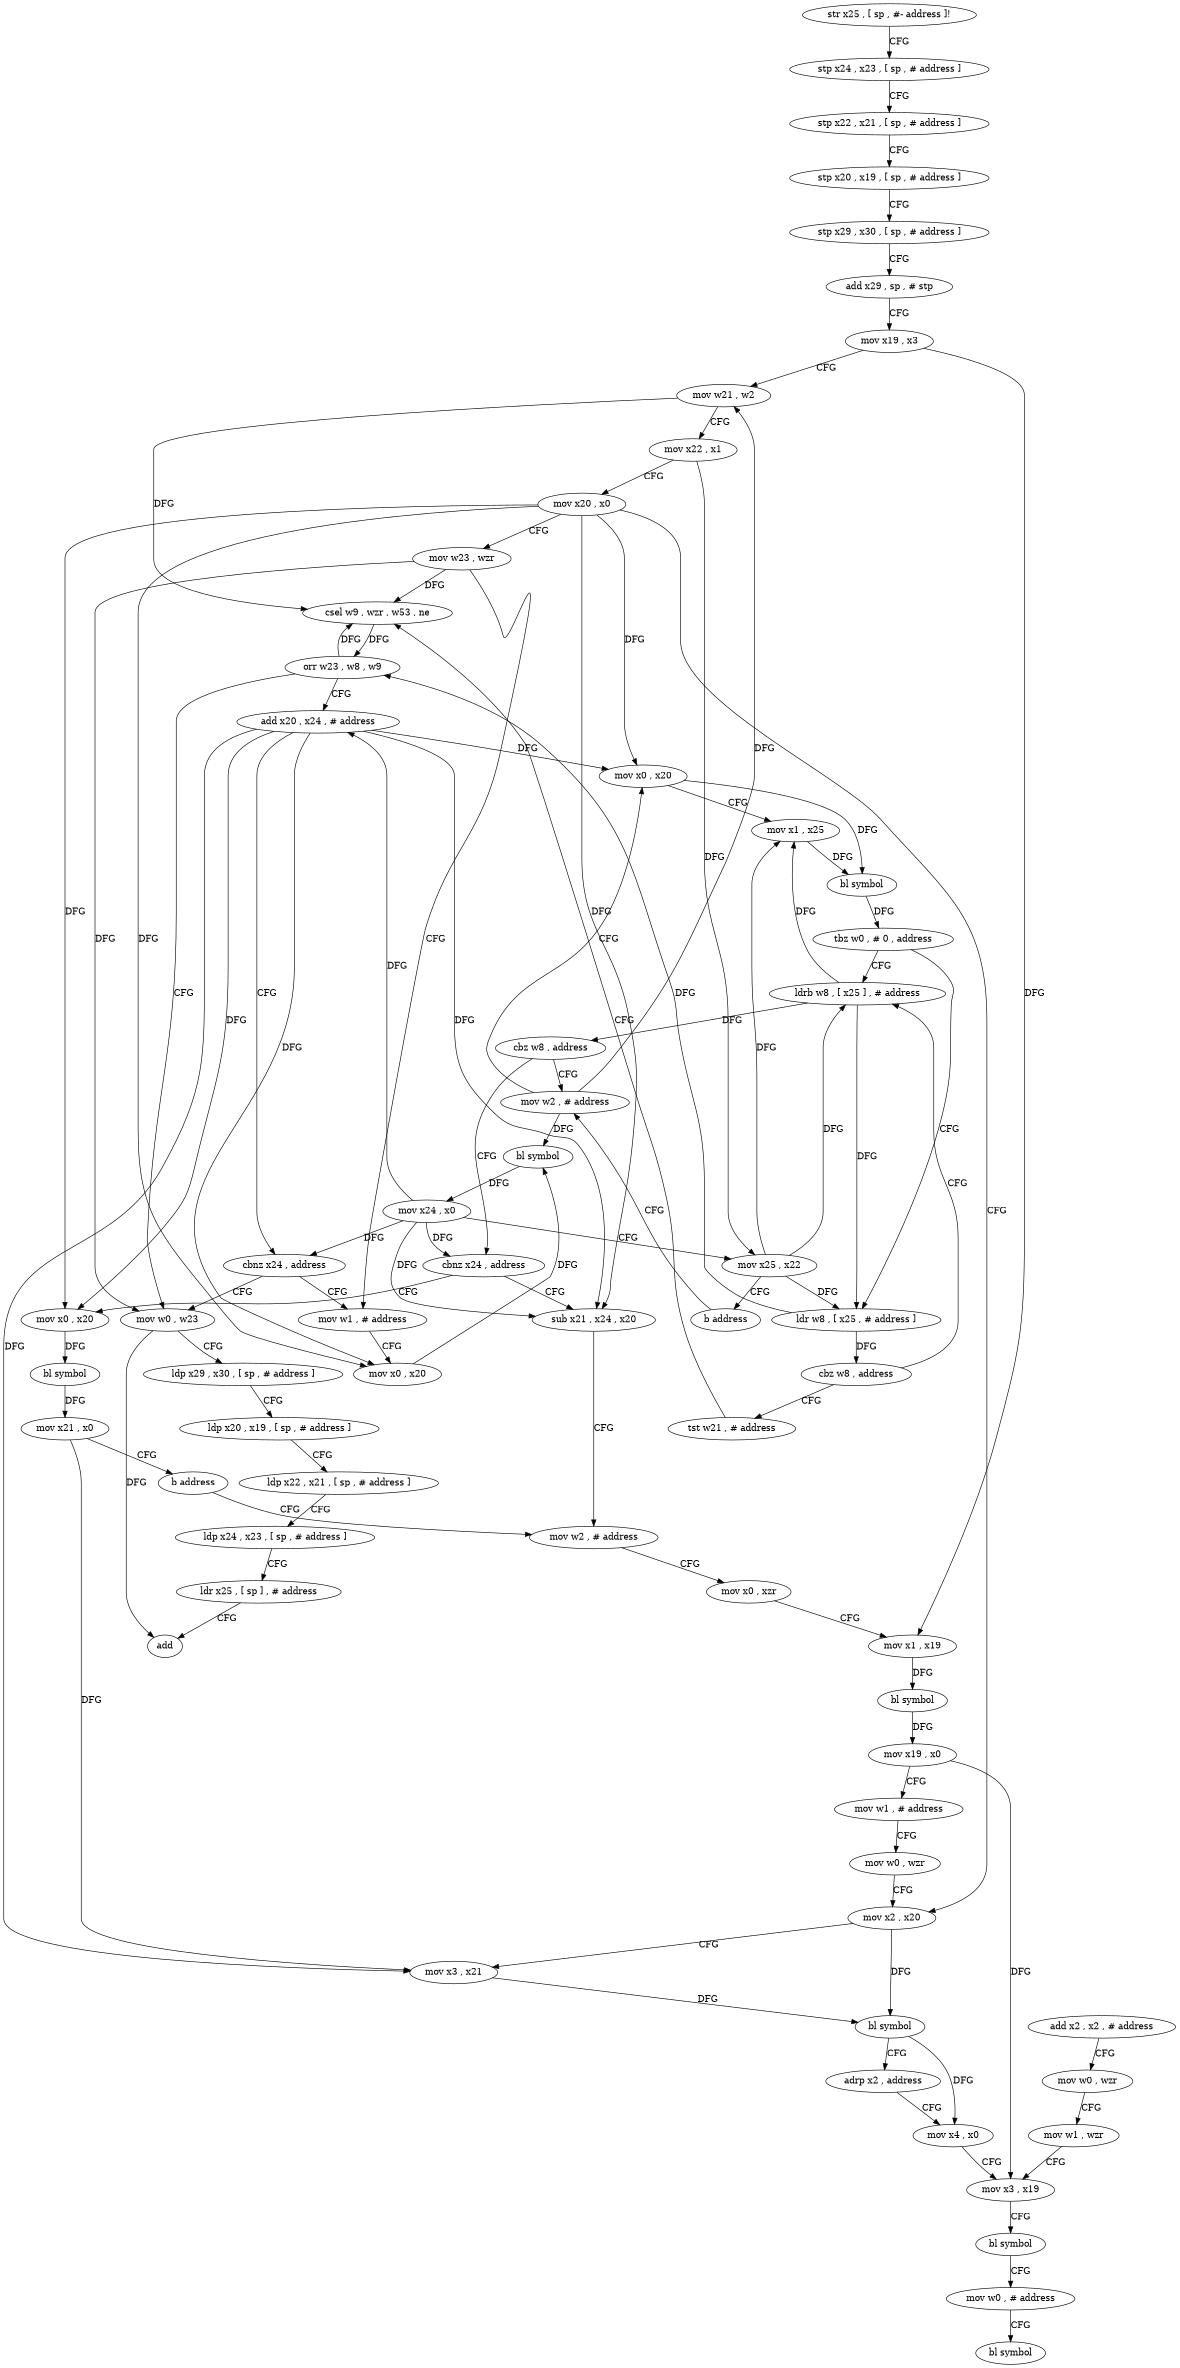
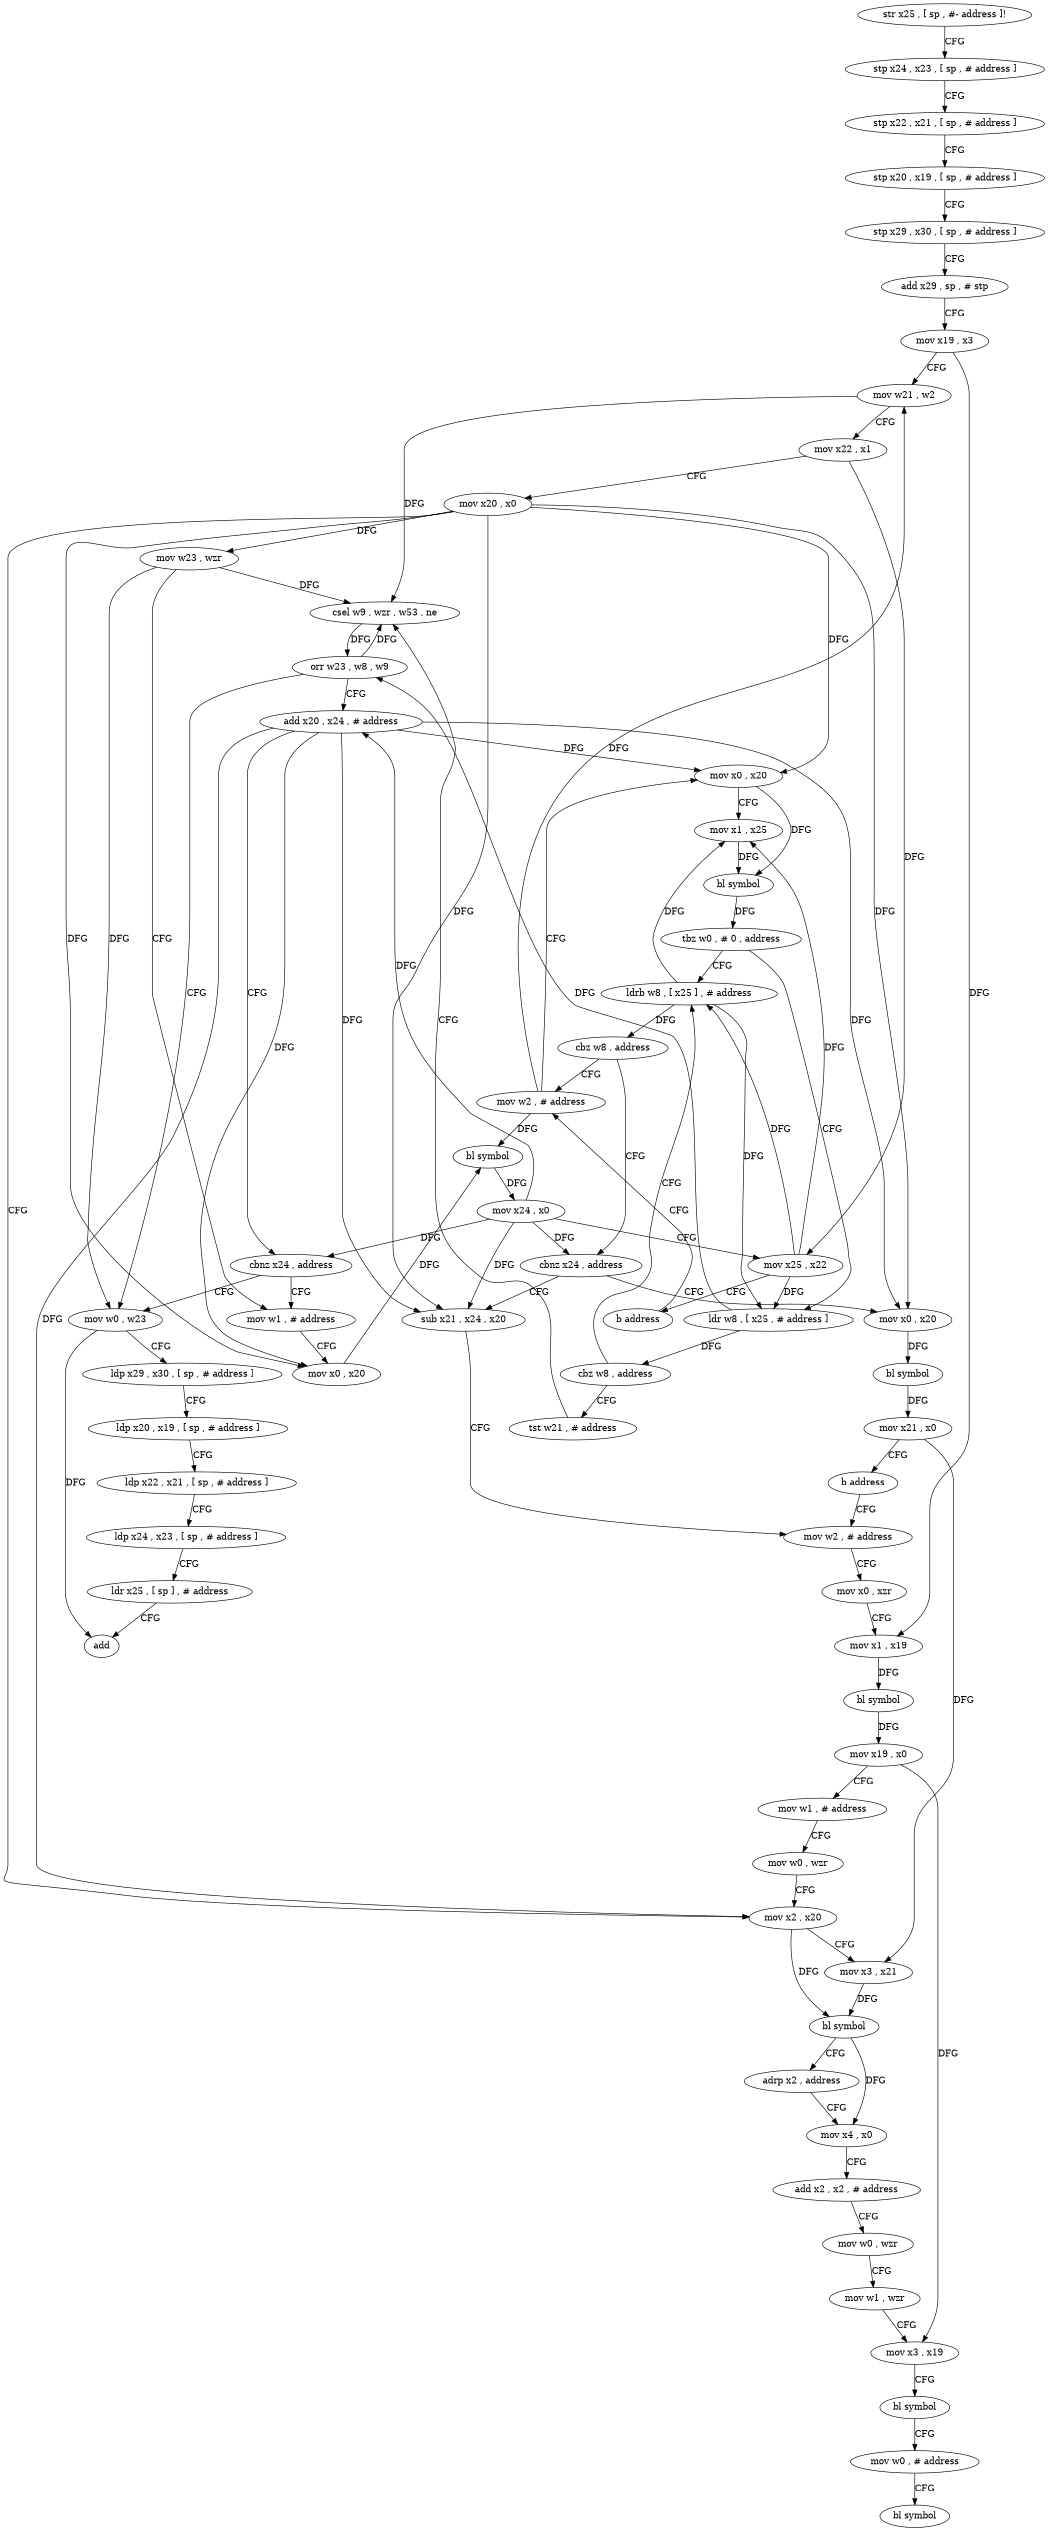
edge "mov x20 , x0" -> "mov w23 , wzr": label "CFG" -> "DFG"
edge "add x20 , x24 , # address" -> "mov x3 , x21": now "add x20 , x24 , # address" -> "mov x2 , x20"
edge "mov x4 , x0" -> "mov x3 , x19": now "mov x4 , x0" -> "add x2 , x2 , # address"
